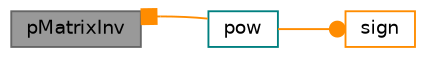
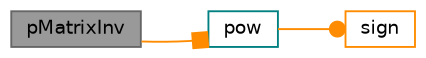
edge "pow" -> "pMatrixInv": reversed
